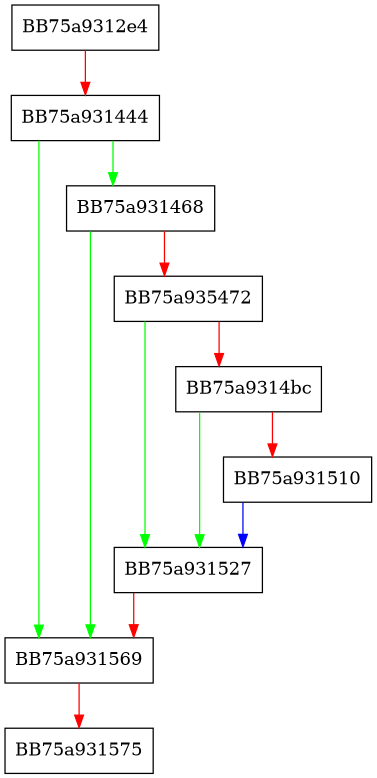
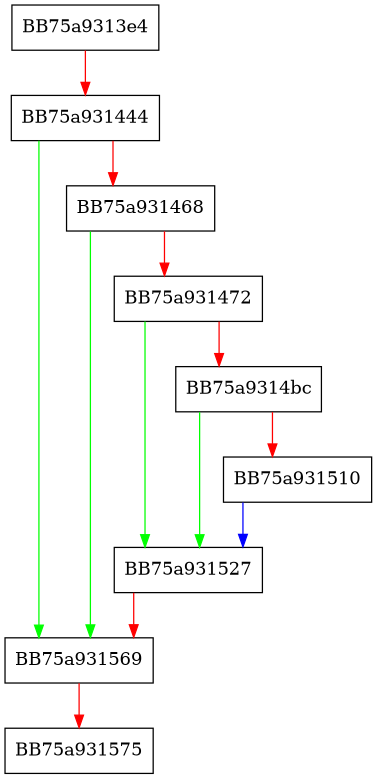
node "BB75a9312e4": label "BB75a9312e4" -> "BB75a9313e4"
edge "BB75a931444" -> "BB75a931468": color green -> red
node "BB75a935472": label "BB75a935472" -> "BB75a931472"
